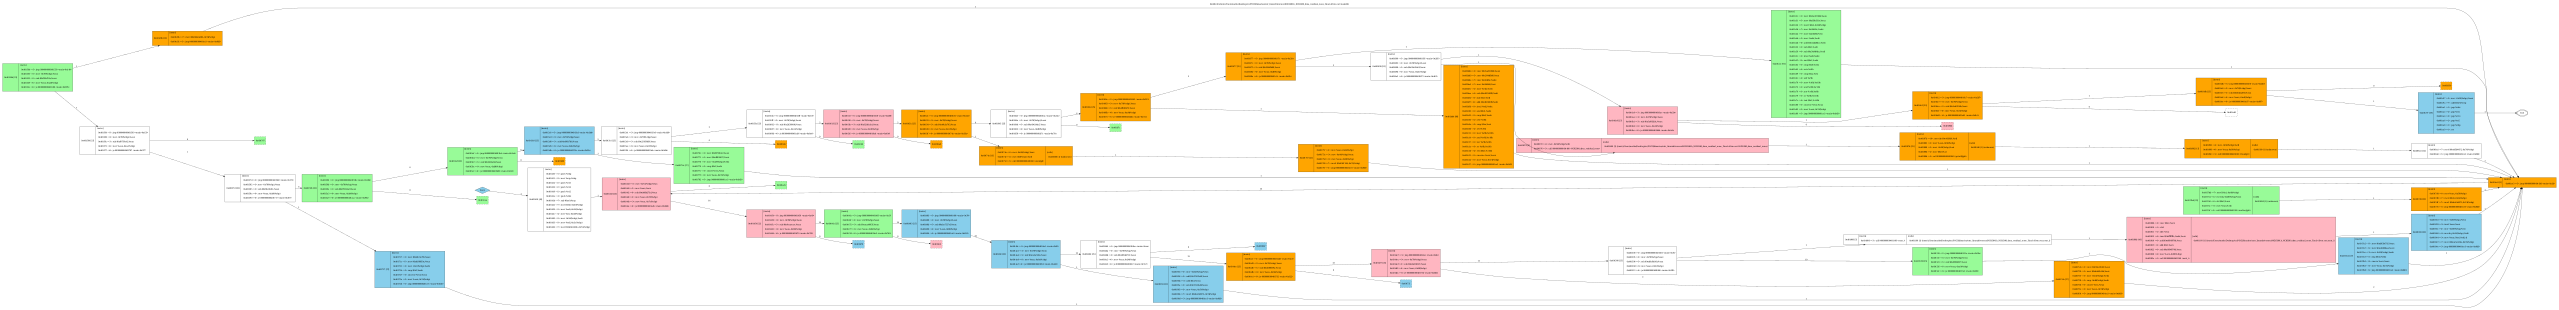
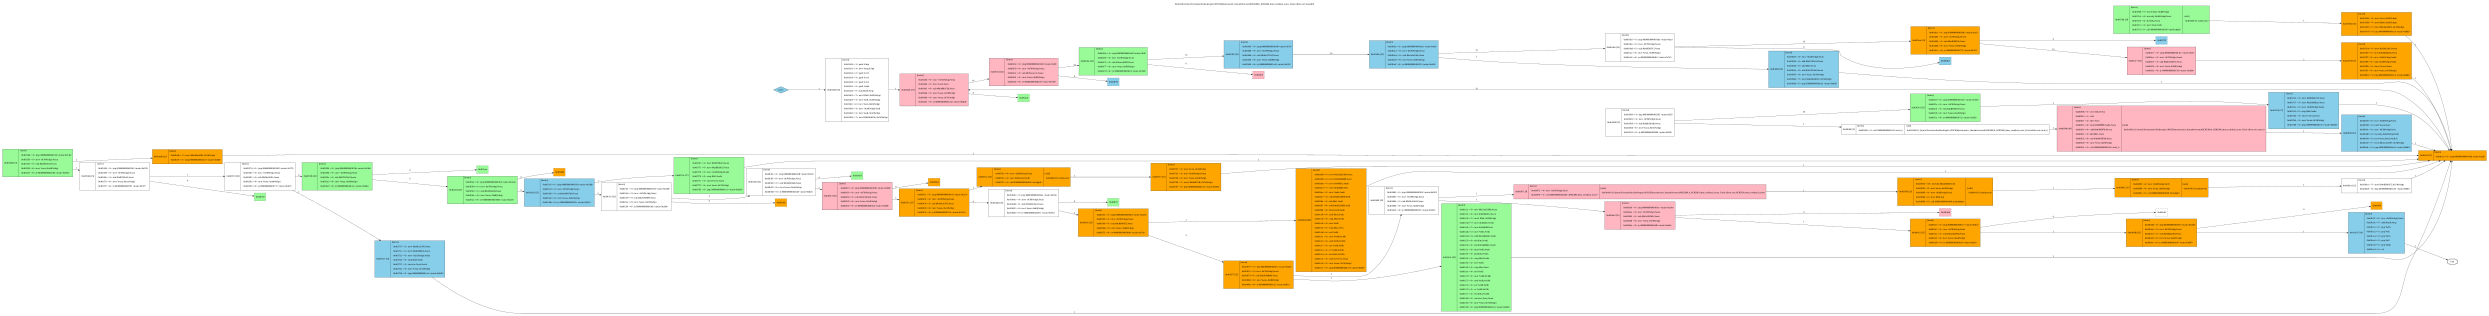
edge "0x4014e7 [25]" -> "0x401500 [25]": removed, label "11"
